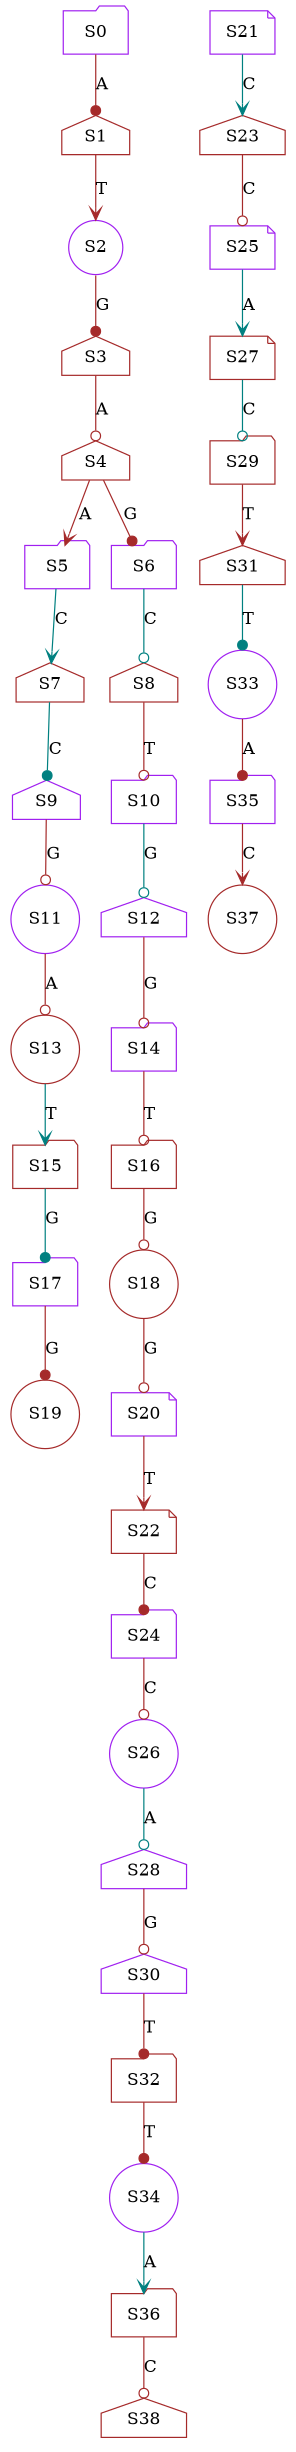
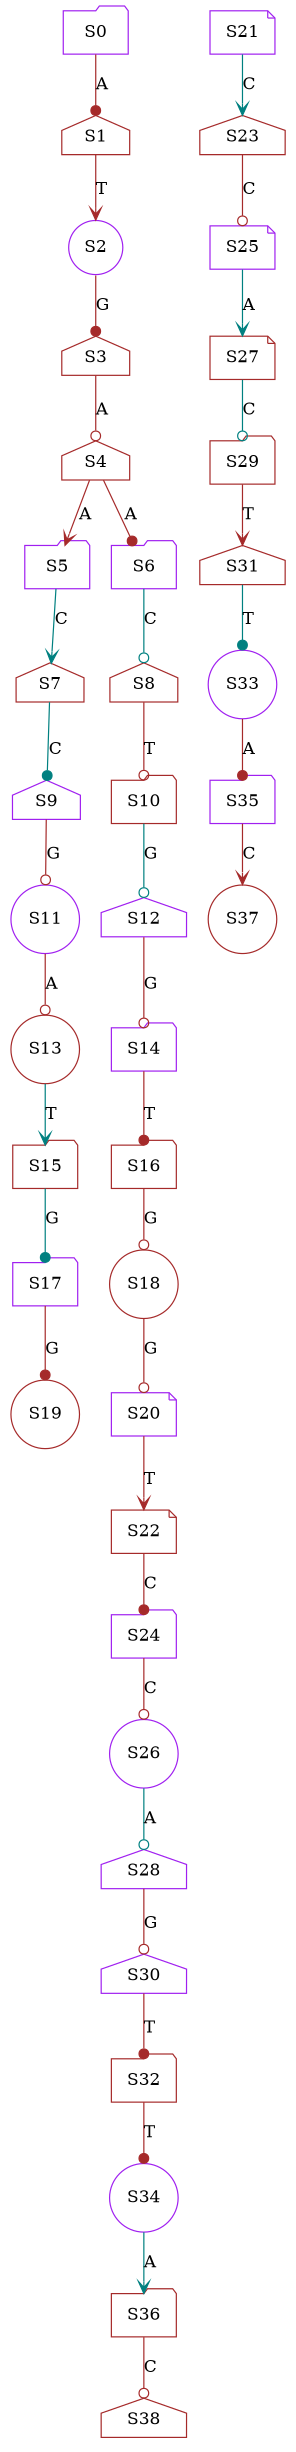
edge "S4" -> "S6": label "G" -> "A"
node "S10": color purple -> brown
edge "S14" -> "S16": arrowhead odot -> dot
